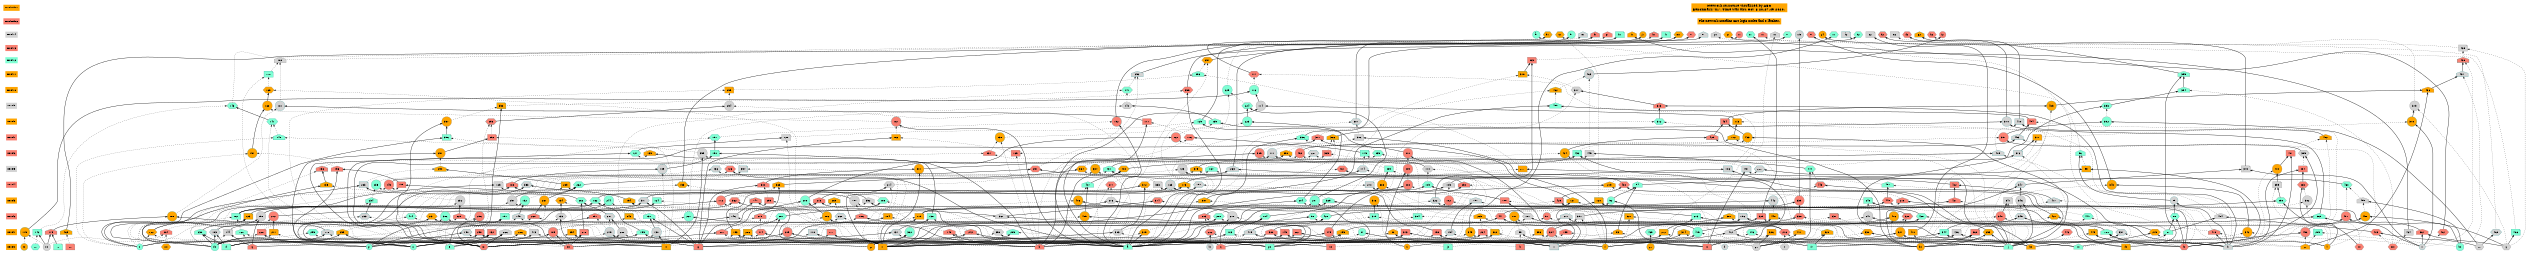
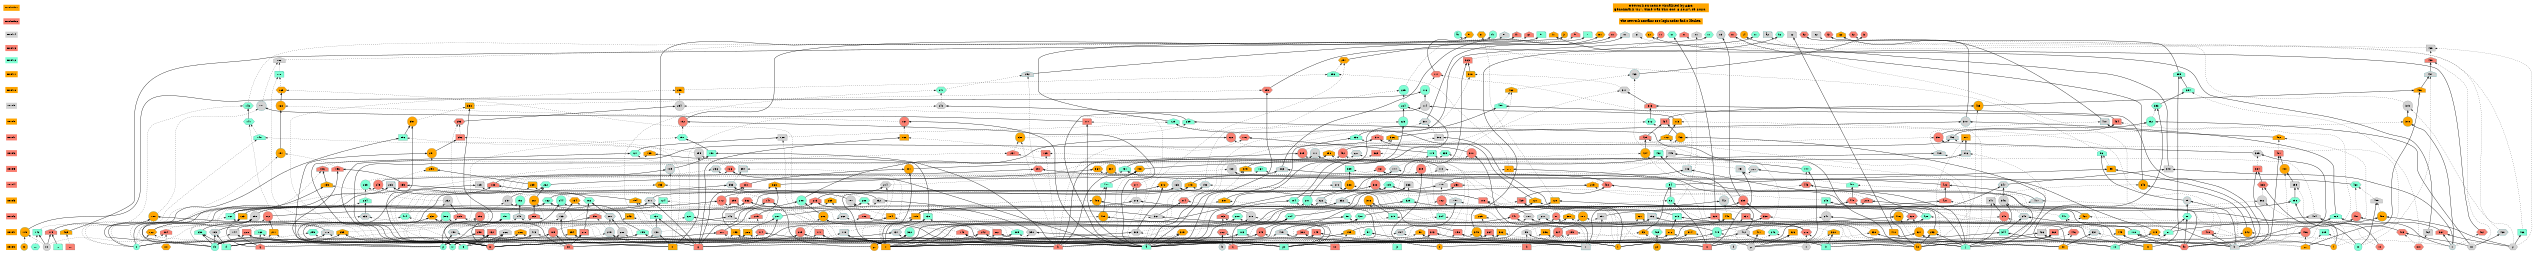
node "Level5": fillcolor lightgrey -> salmon
node "332": added
